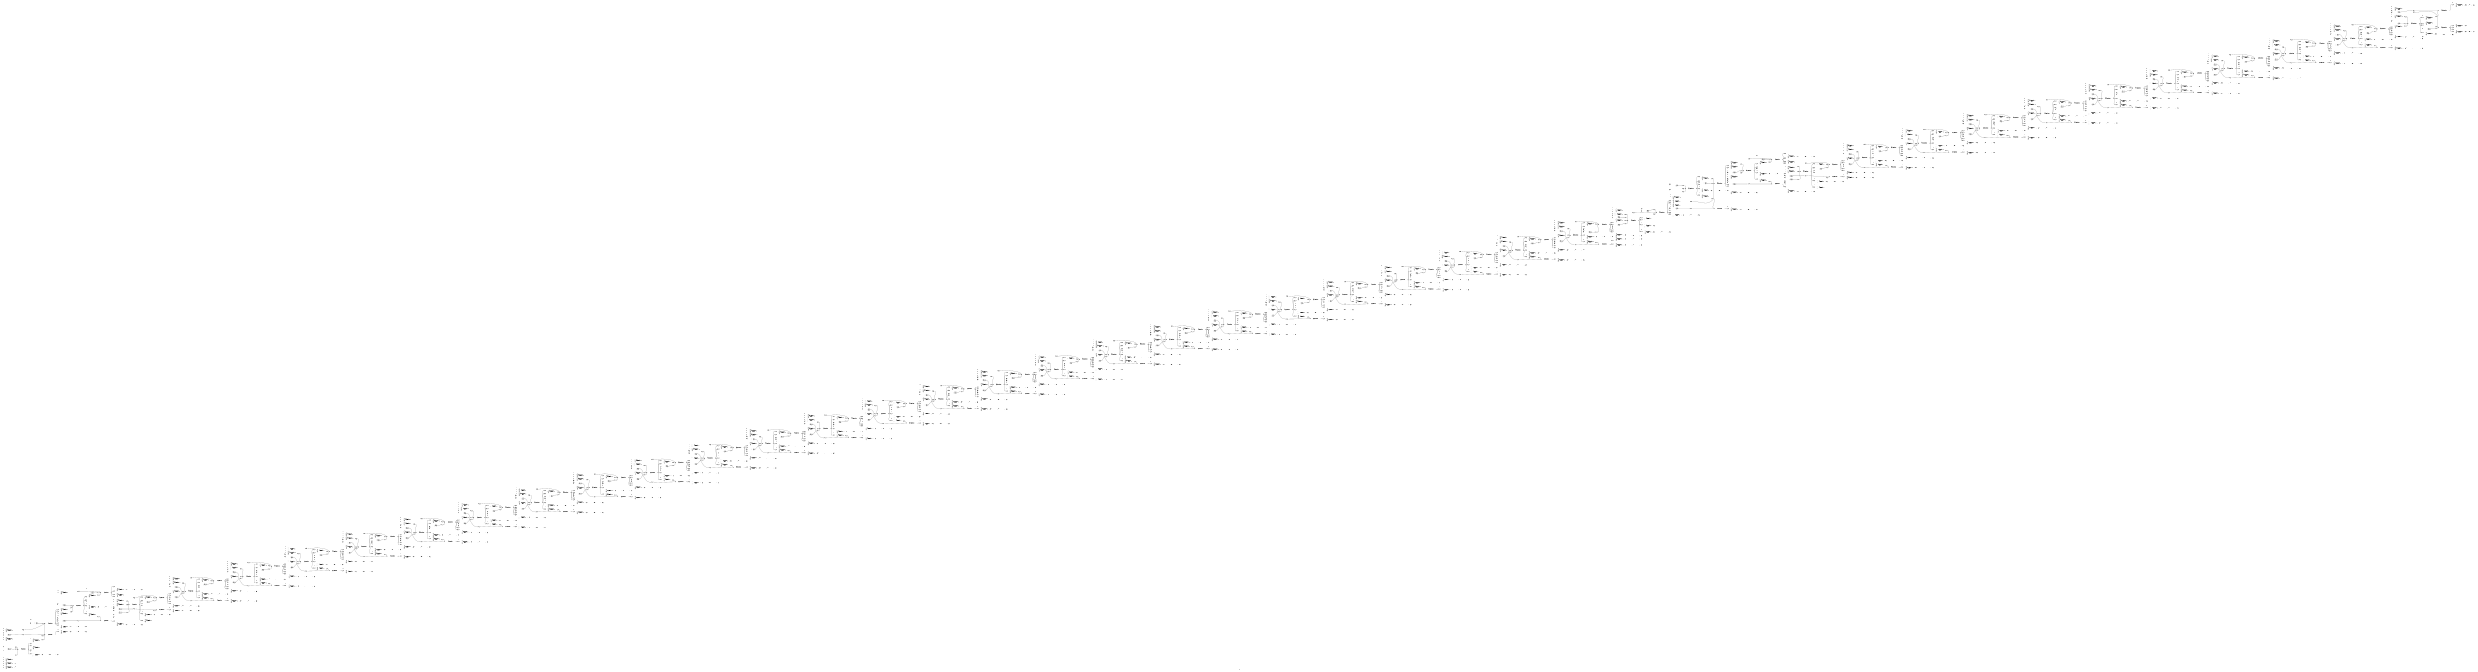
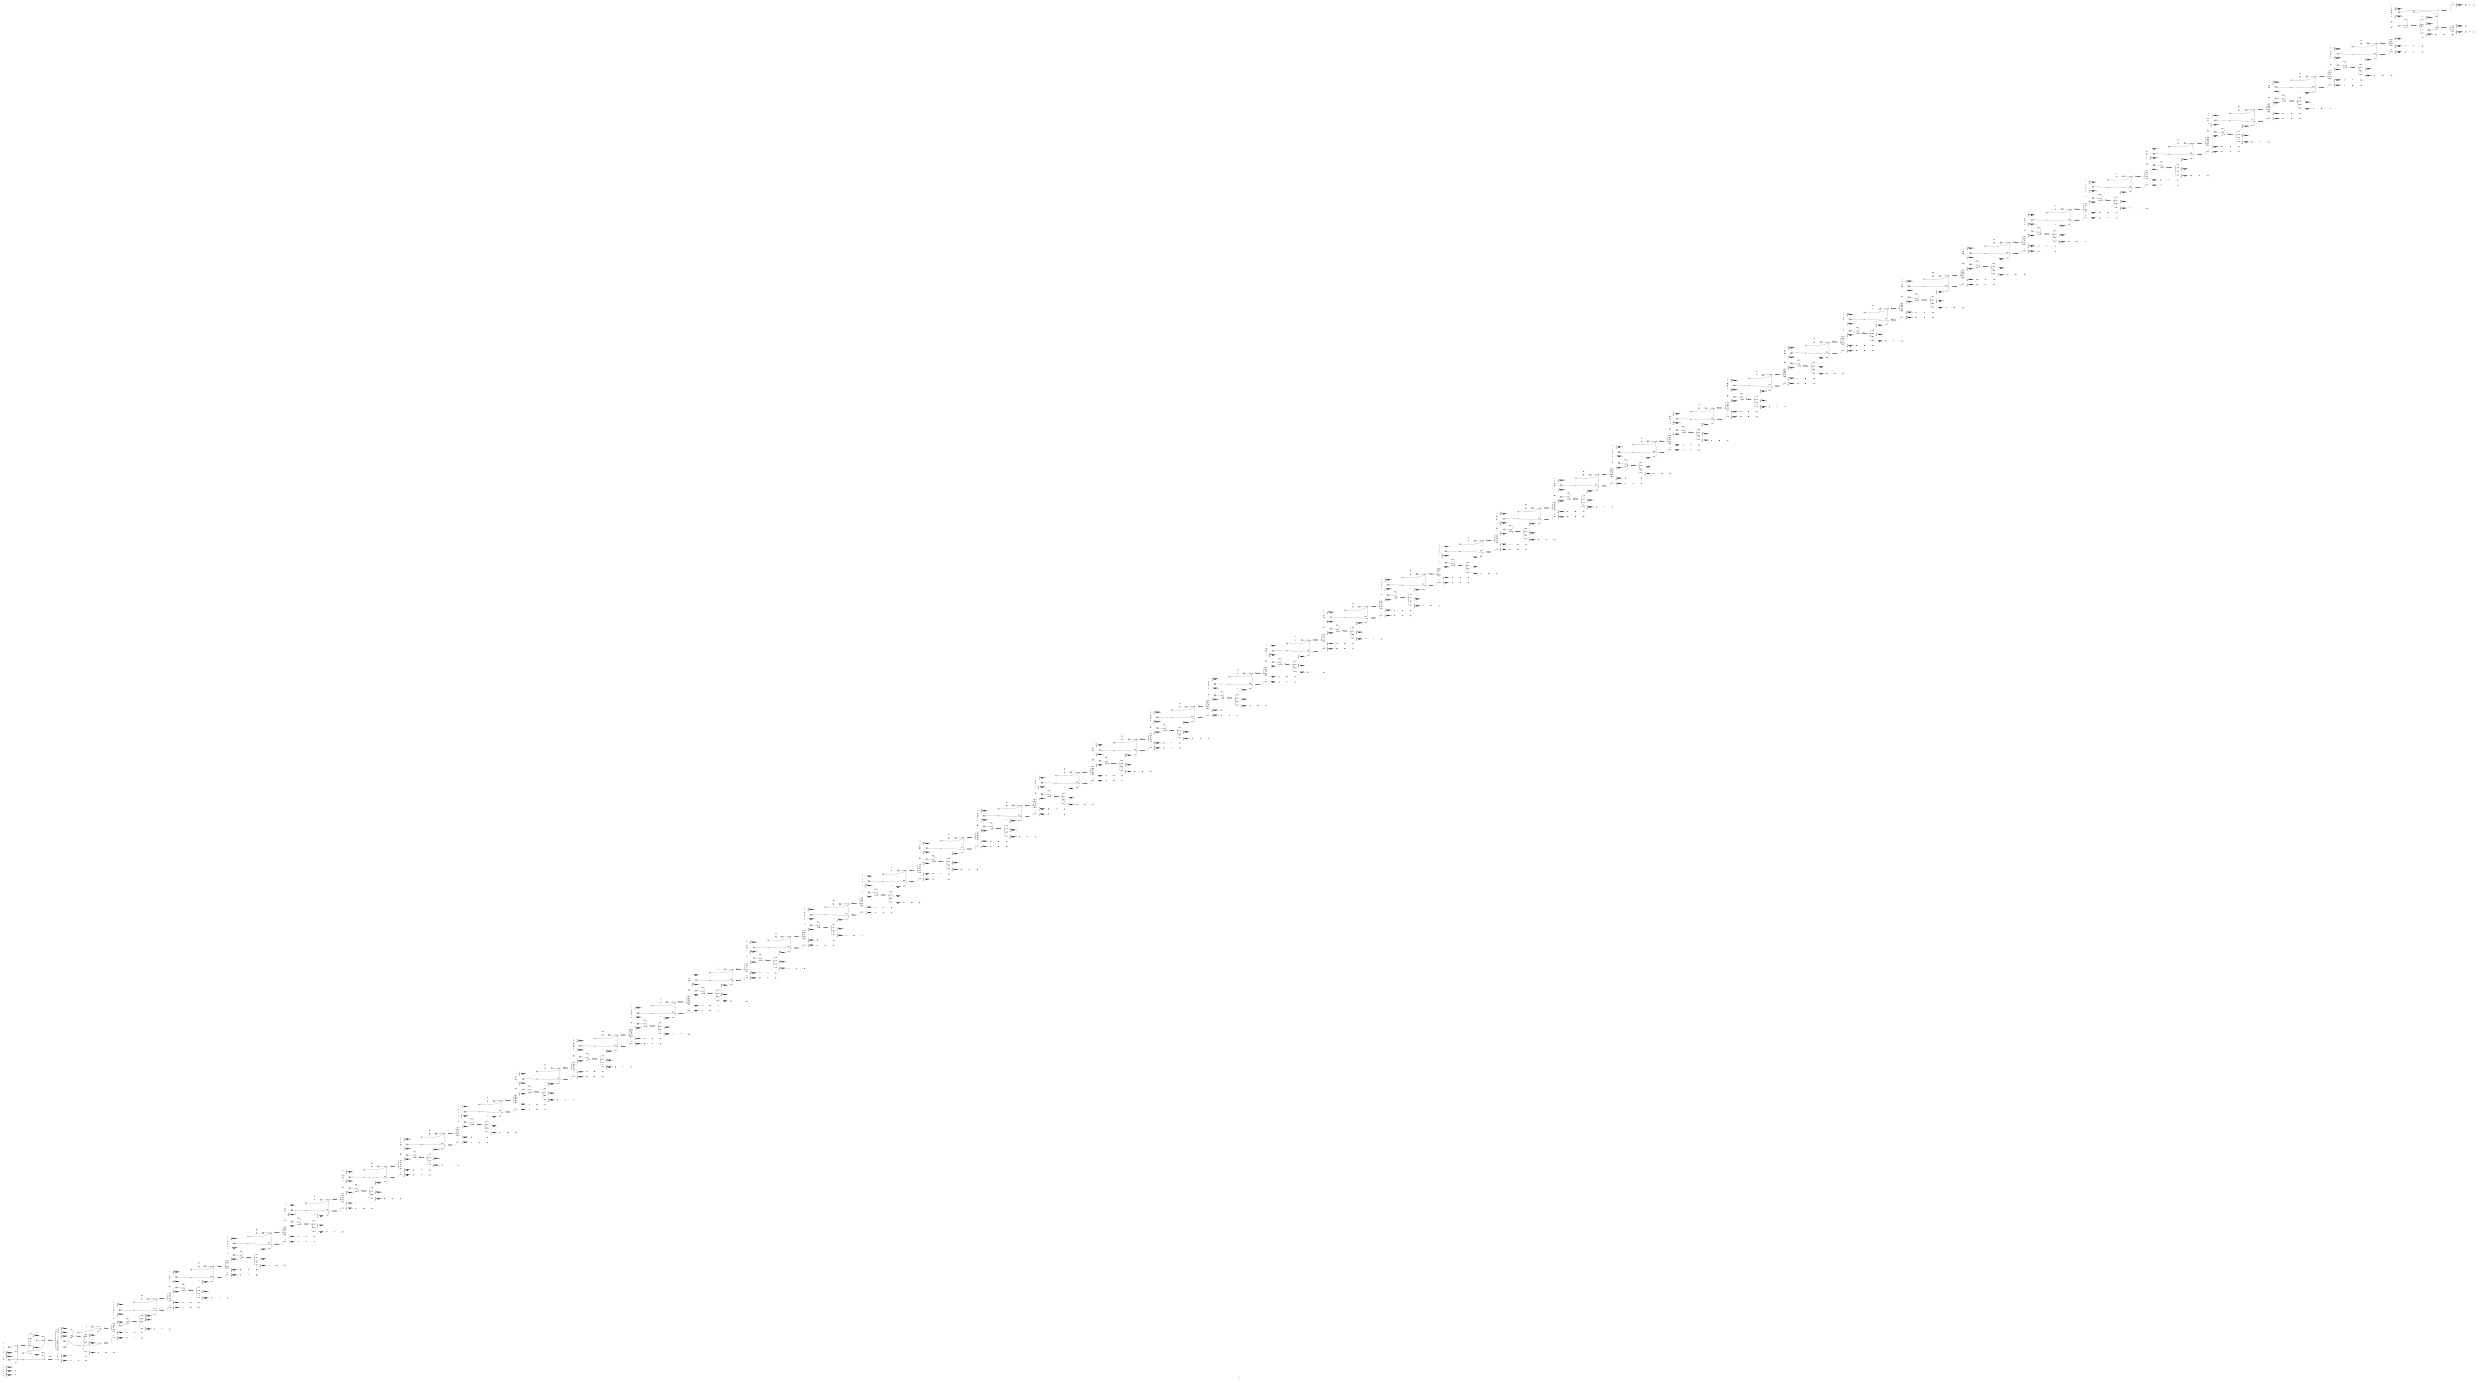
node "f[87]_SB_LUT4_O_I1": added
